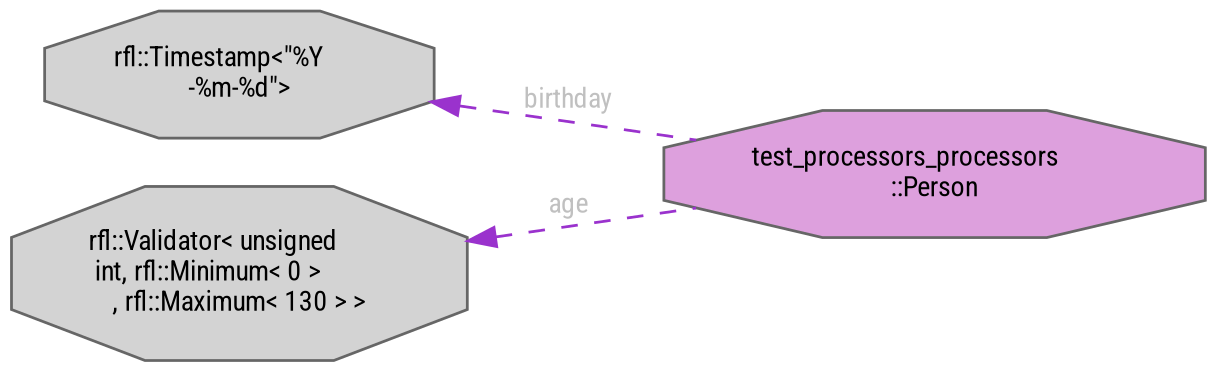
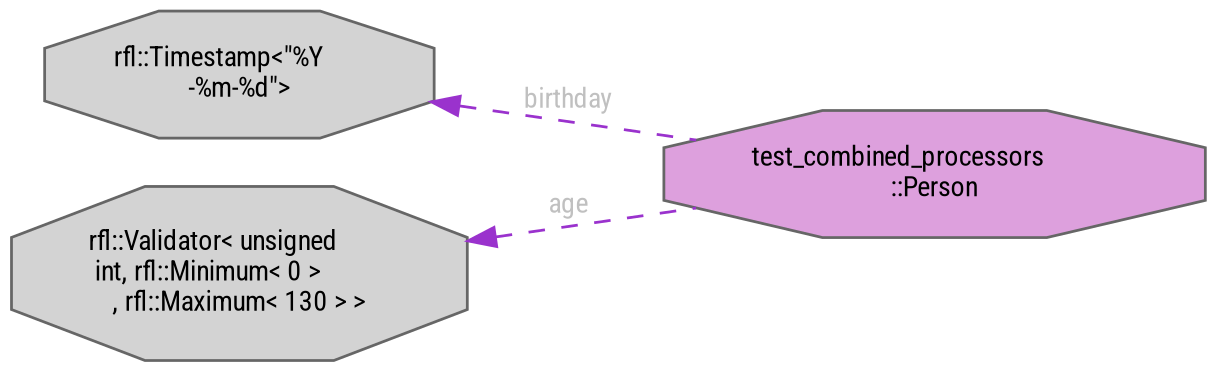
node "test_processors_processors ::Person": label "test_processors_processors ::Person" -> "test_combined_processors ::Person"
